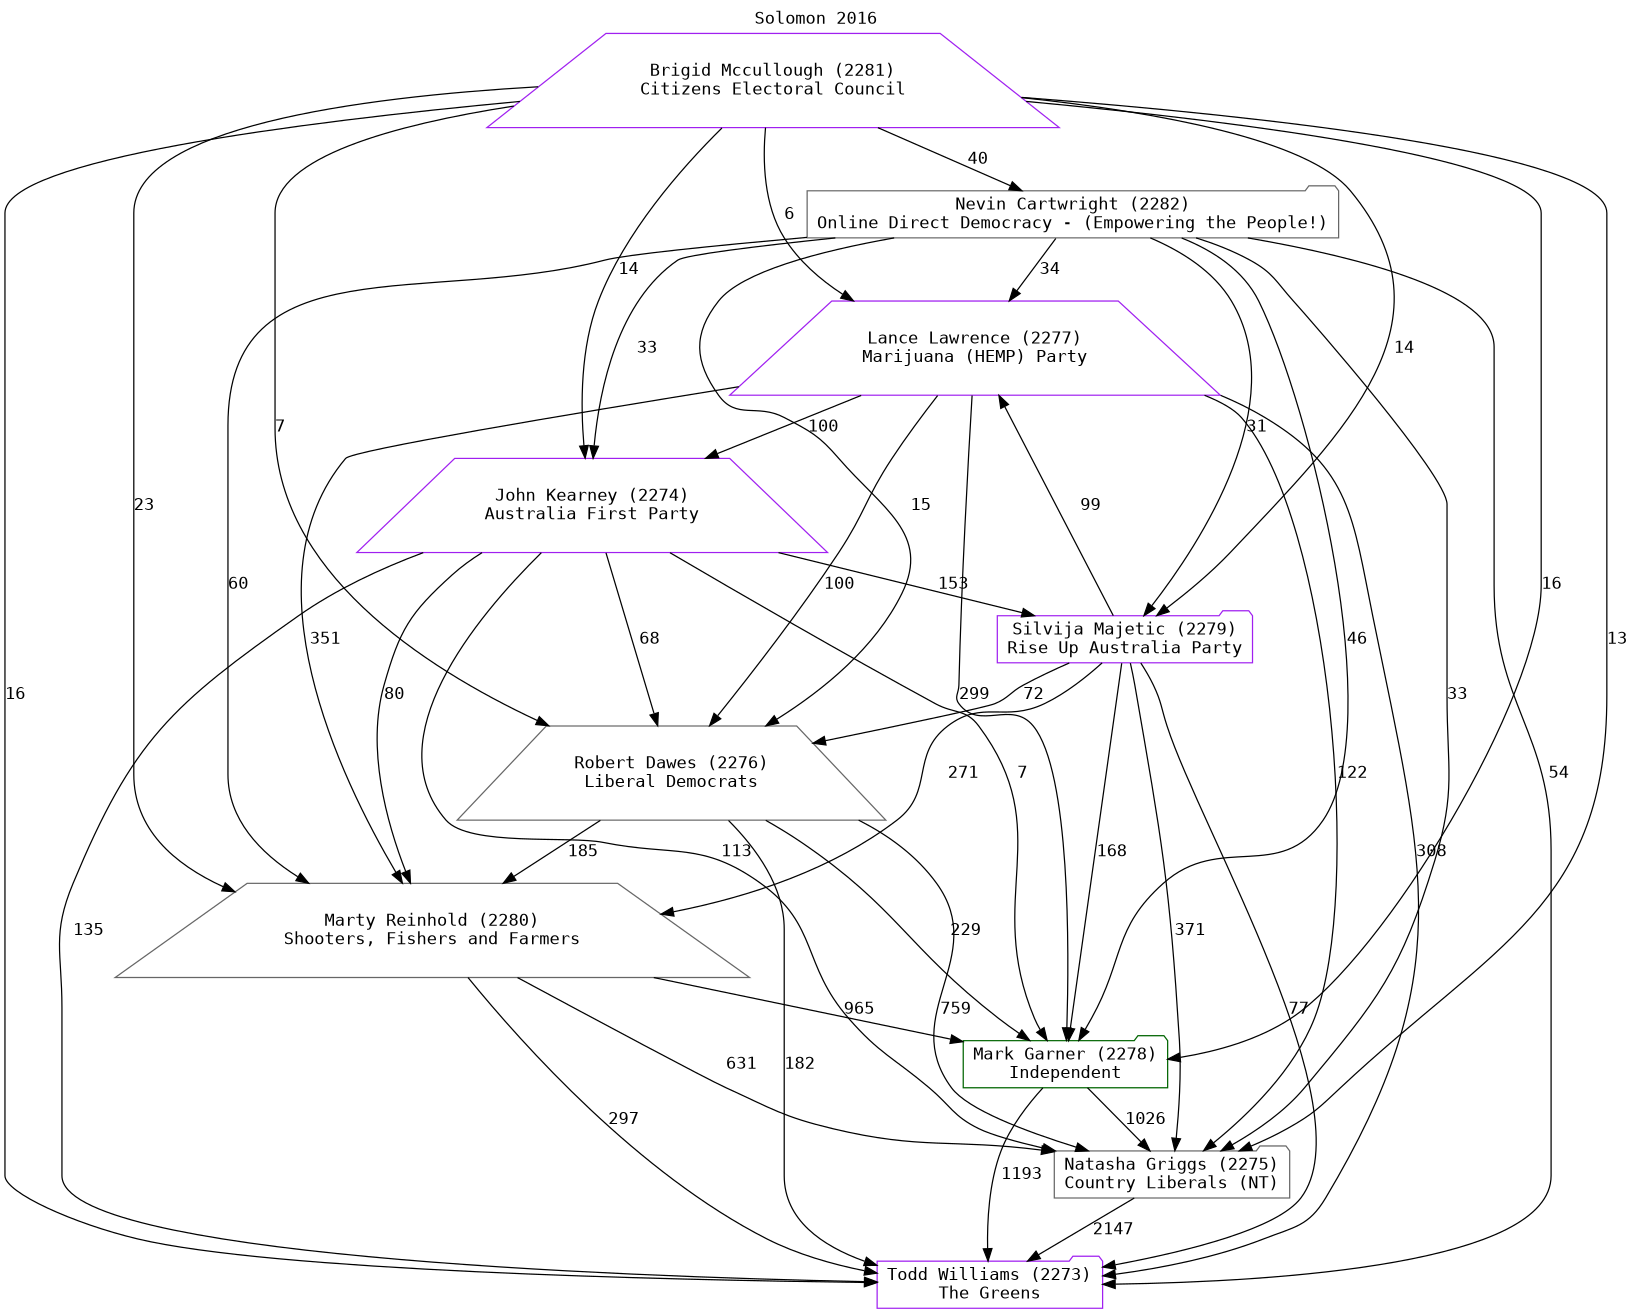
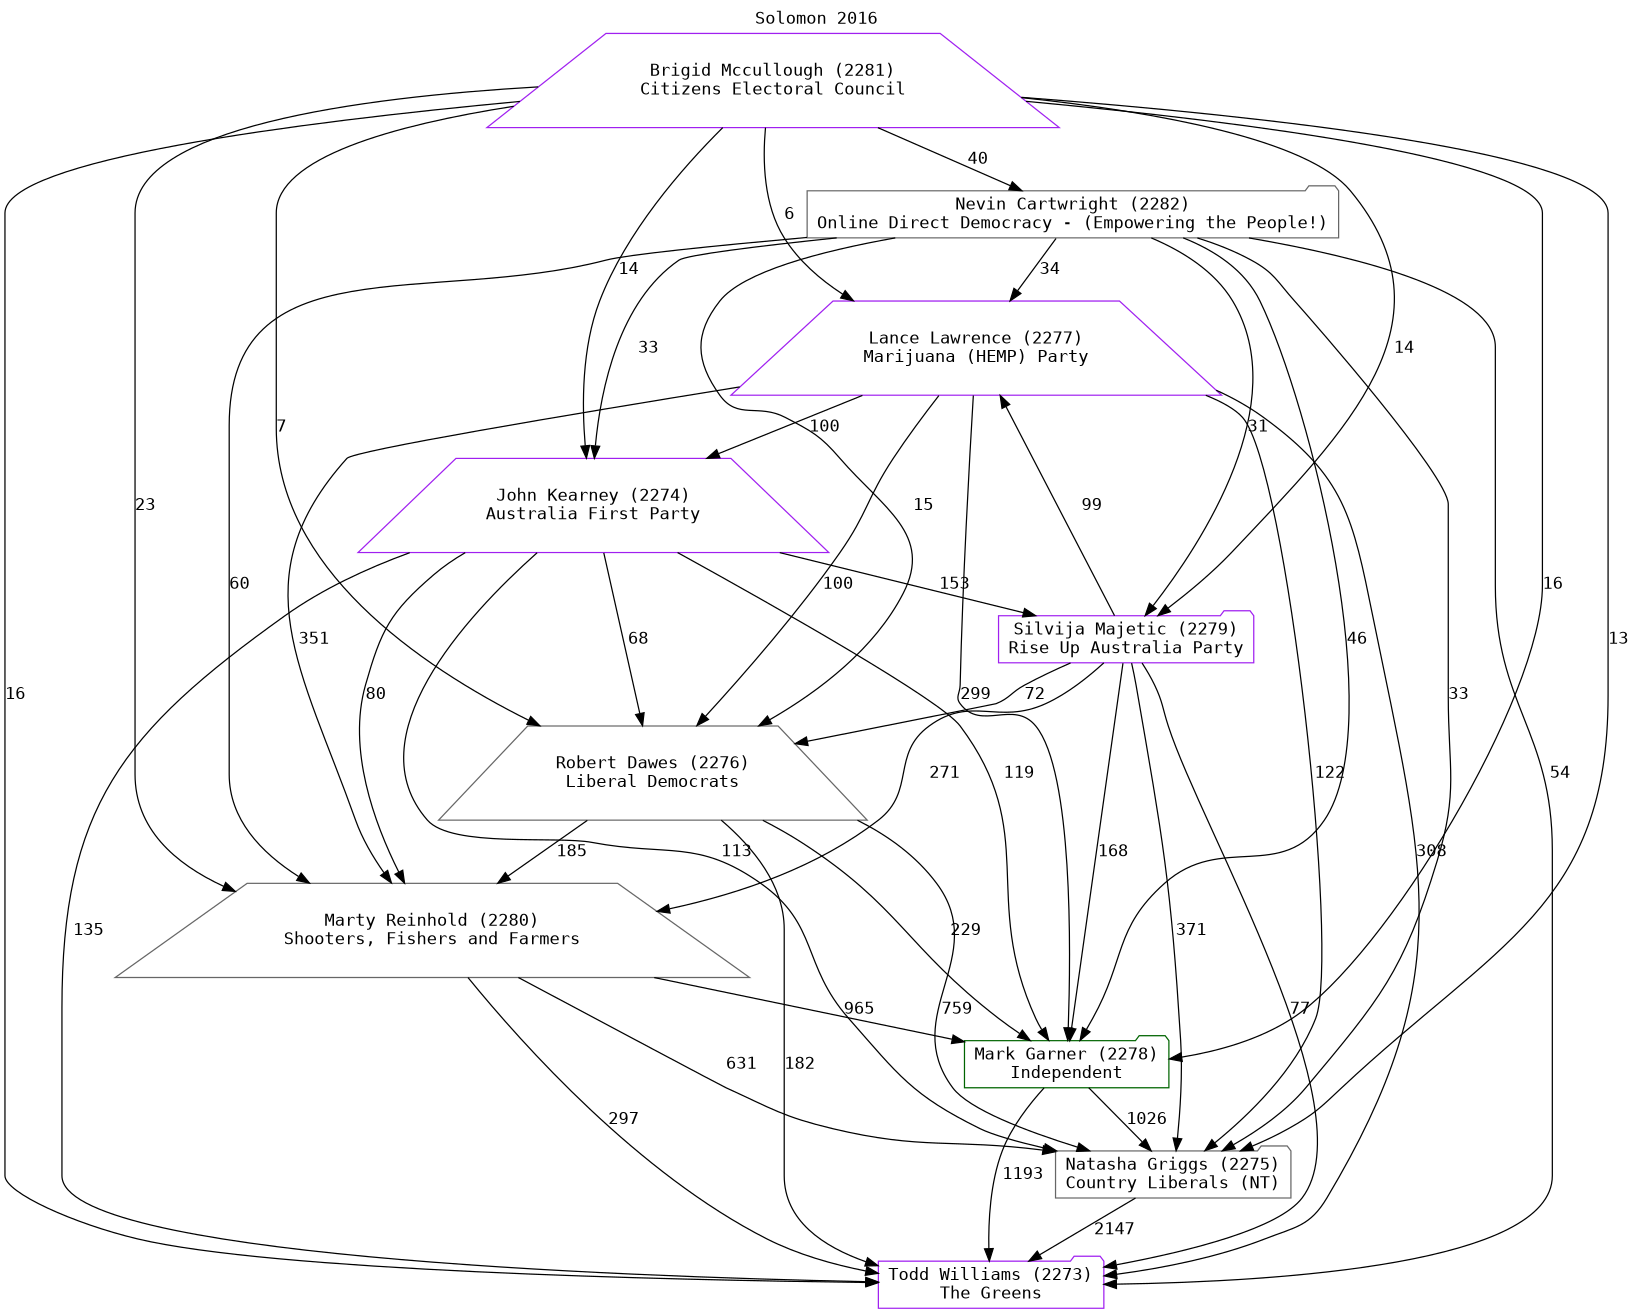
edge "John Kearney (2274) Australia First Party" -> "Mark Garner (2278) Independent": label "7" -> "119"
